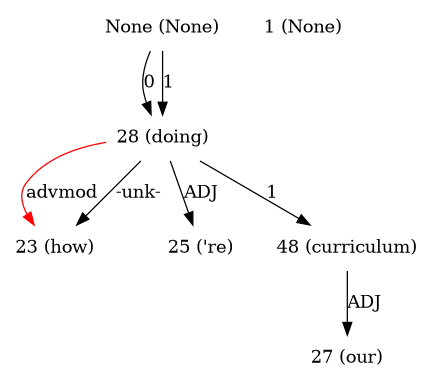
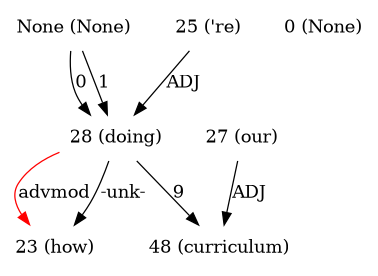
node "1 (None)": label "1 (None)" -> "0 (None)"
edge "28 (doing)" -> "25 ('re)": reversed
edge "28 (doing)" -> "48 (curriculum)": label "1" -> "9"
edge "48 (curriculum)" -> "27 (our)": reversed
